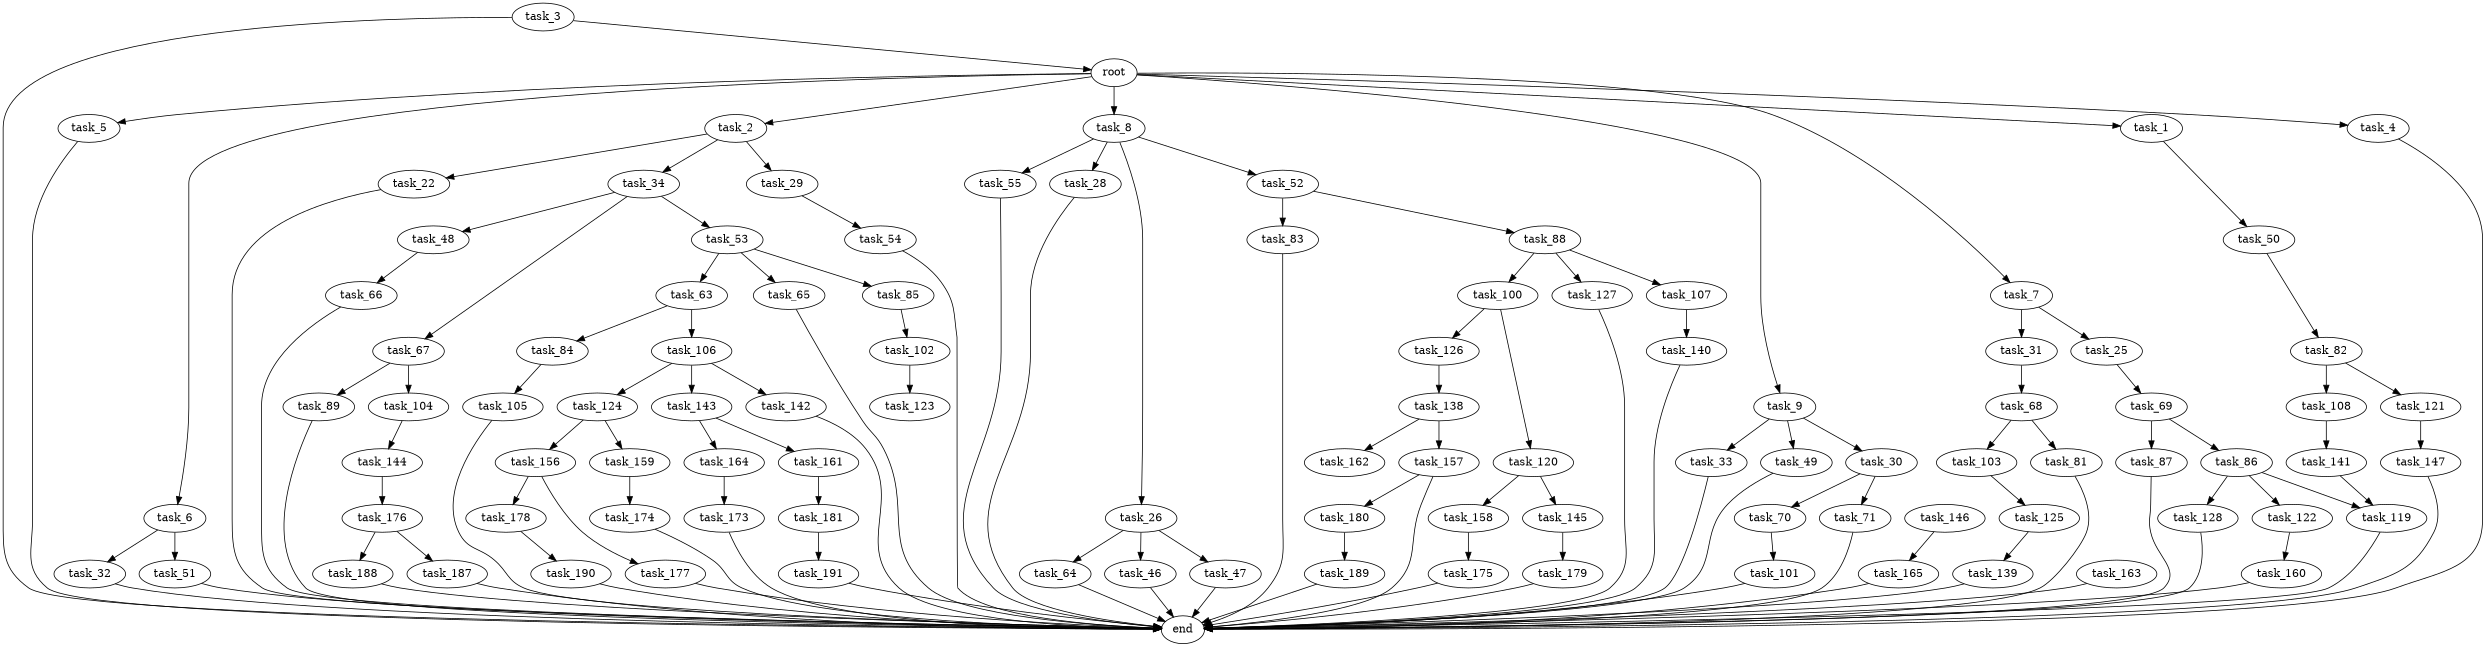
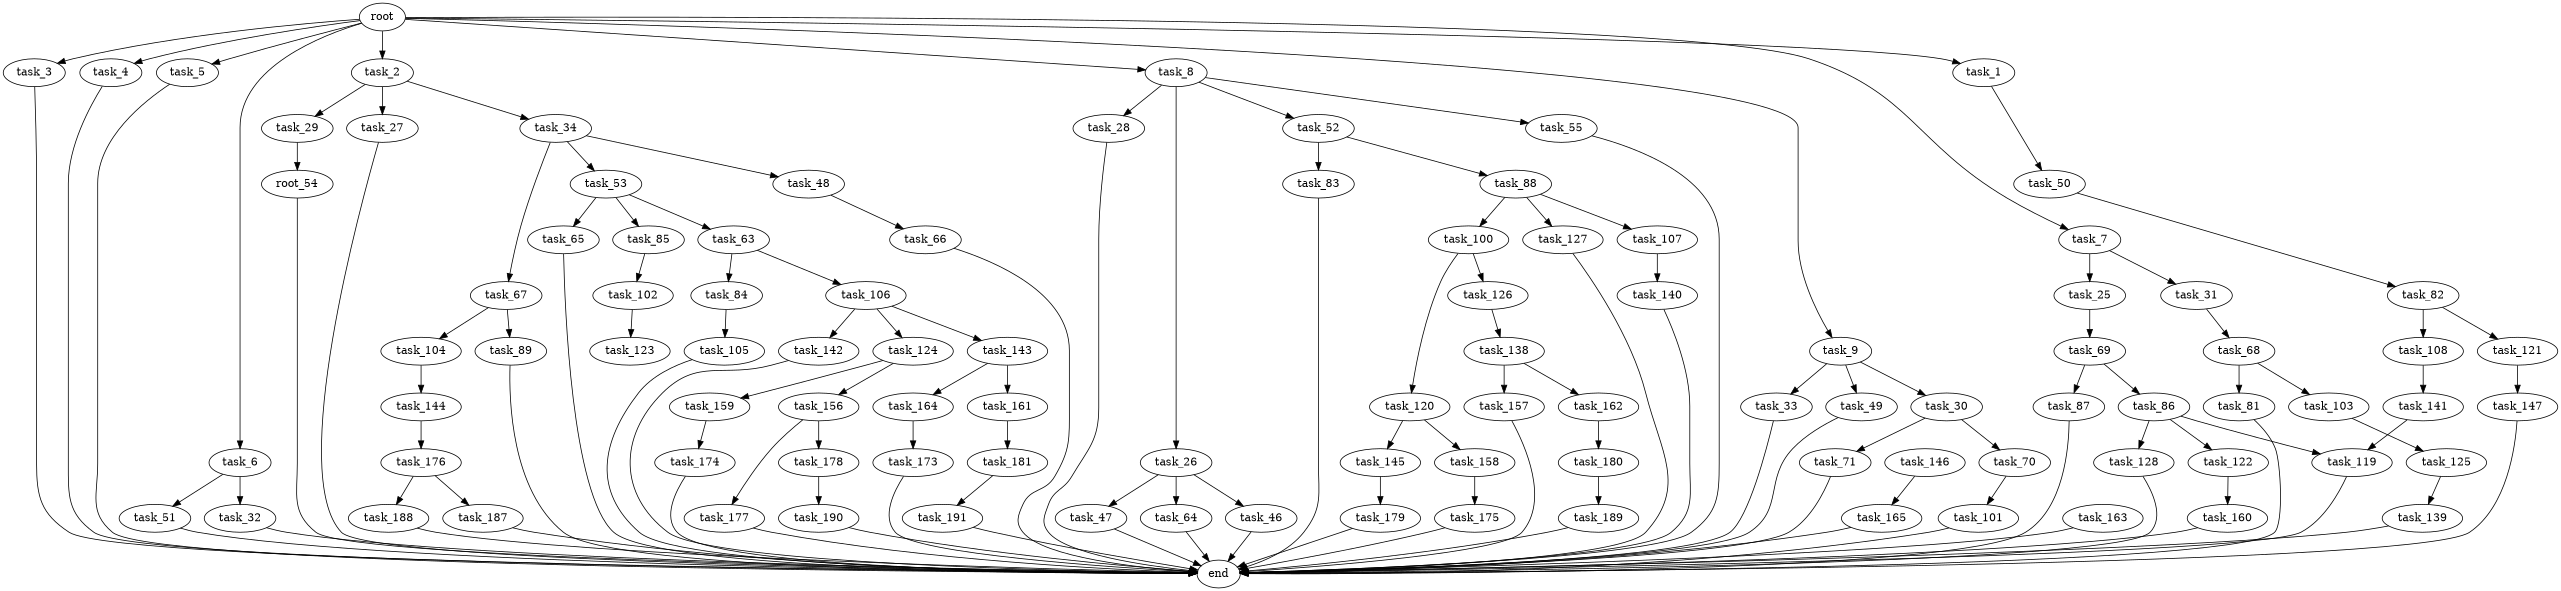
edge "task_3" -> "root": reversed
node "task_22": label "task_22" -> "task_27"
node "task_54": label "task_54" -> "root_54"
edge "task_157" -> "task_180": now "task_162" -> "task_180"
